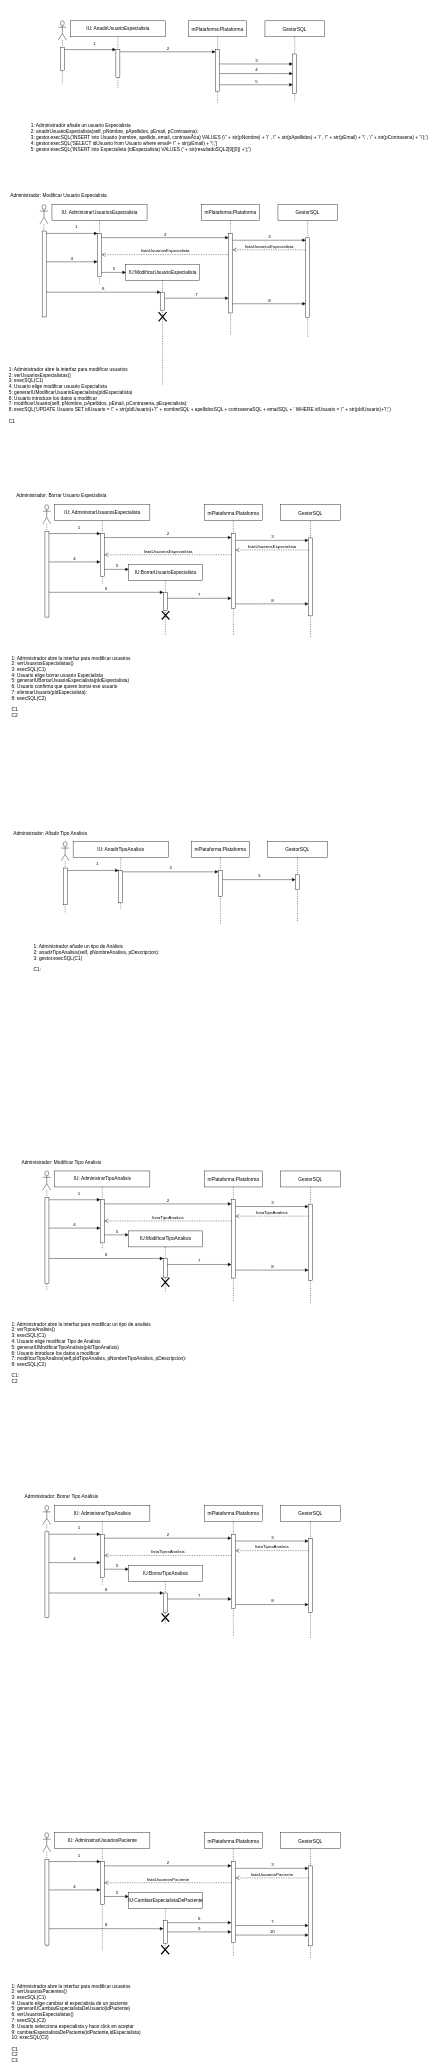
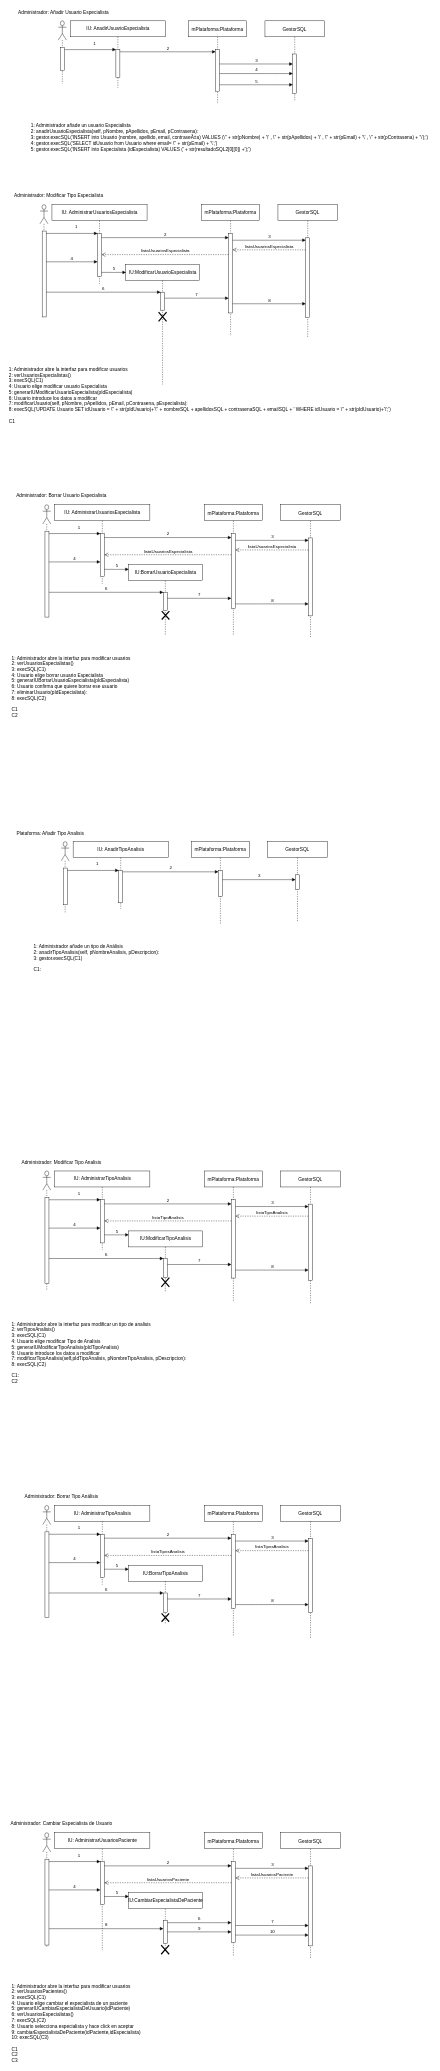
node "Administrador: Añadir Usuario Especialista": added
node "Administrador: Modificar Usuario Especialista": label "Administrador: Modificar Usuario Especialista" -> "Administrador: Modificar Tipo Especialista"
node "Administrador: Añadir Tipo Analisis": label "Administrador: Añadir Tipo Analisis" -> "Plataforma: Añadir Tipo Analisis"
node "Administrador: Cambiar Especialista de Usuario": added
